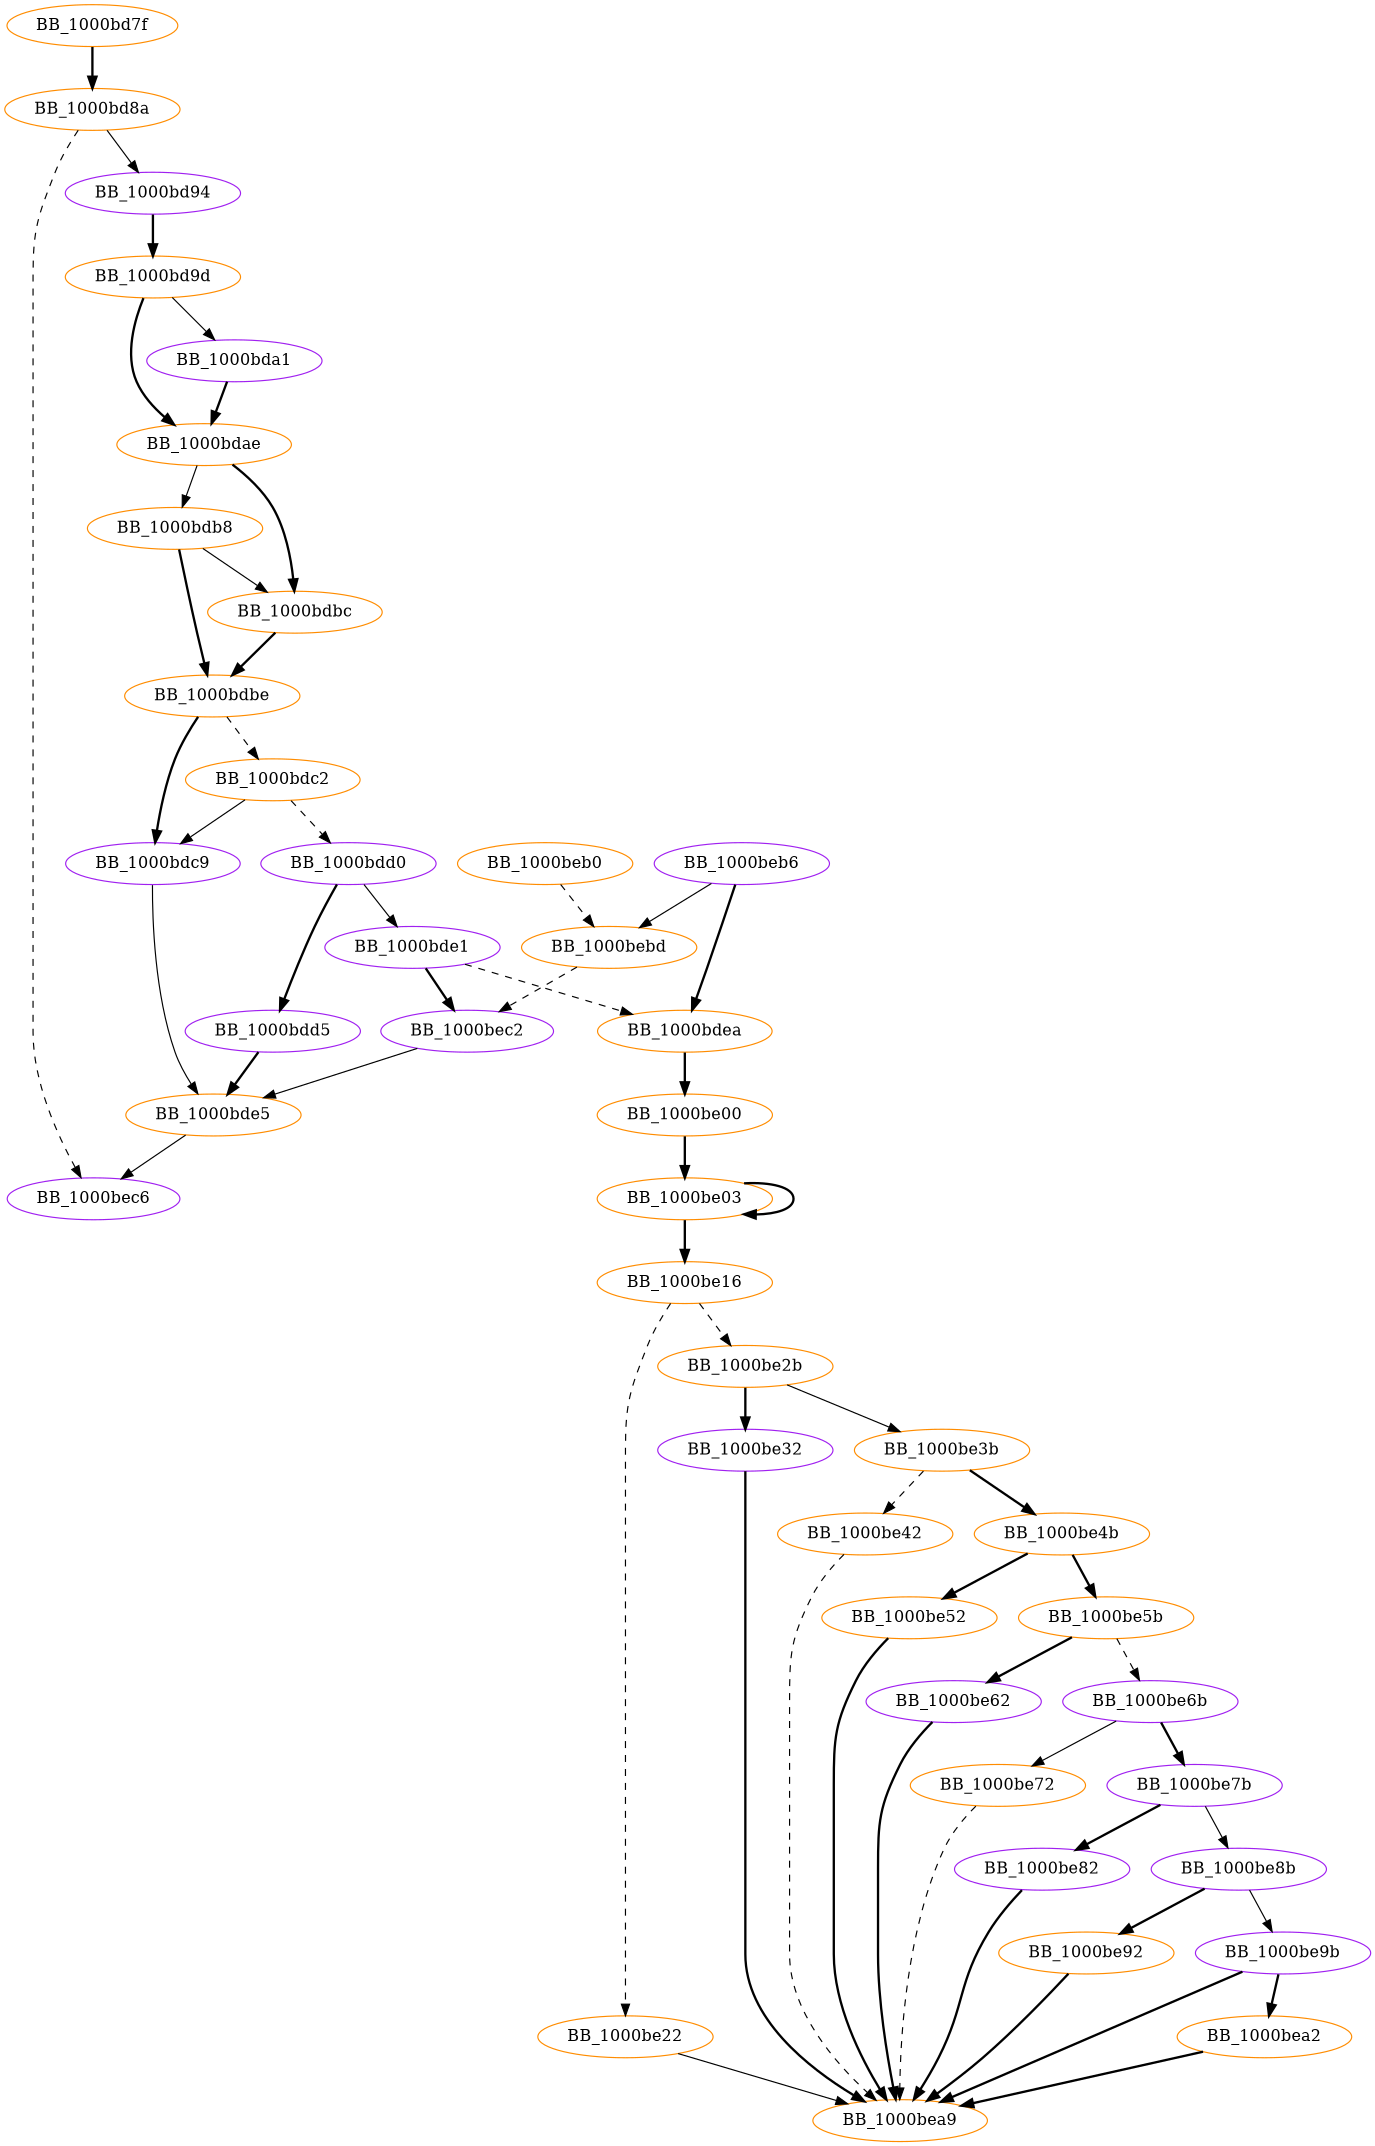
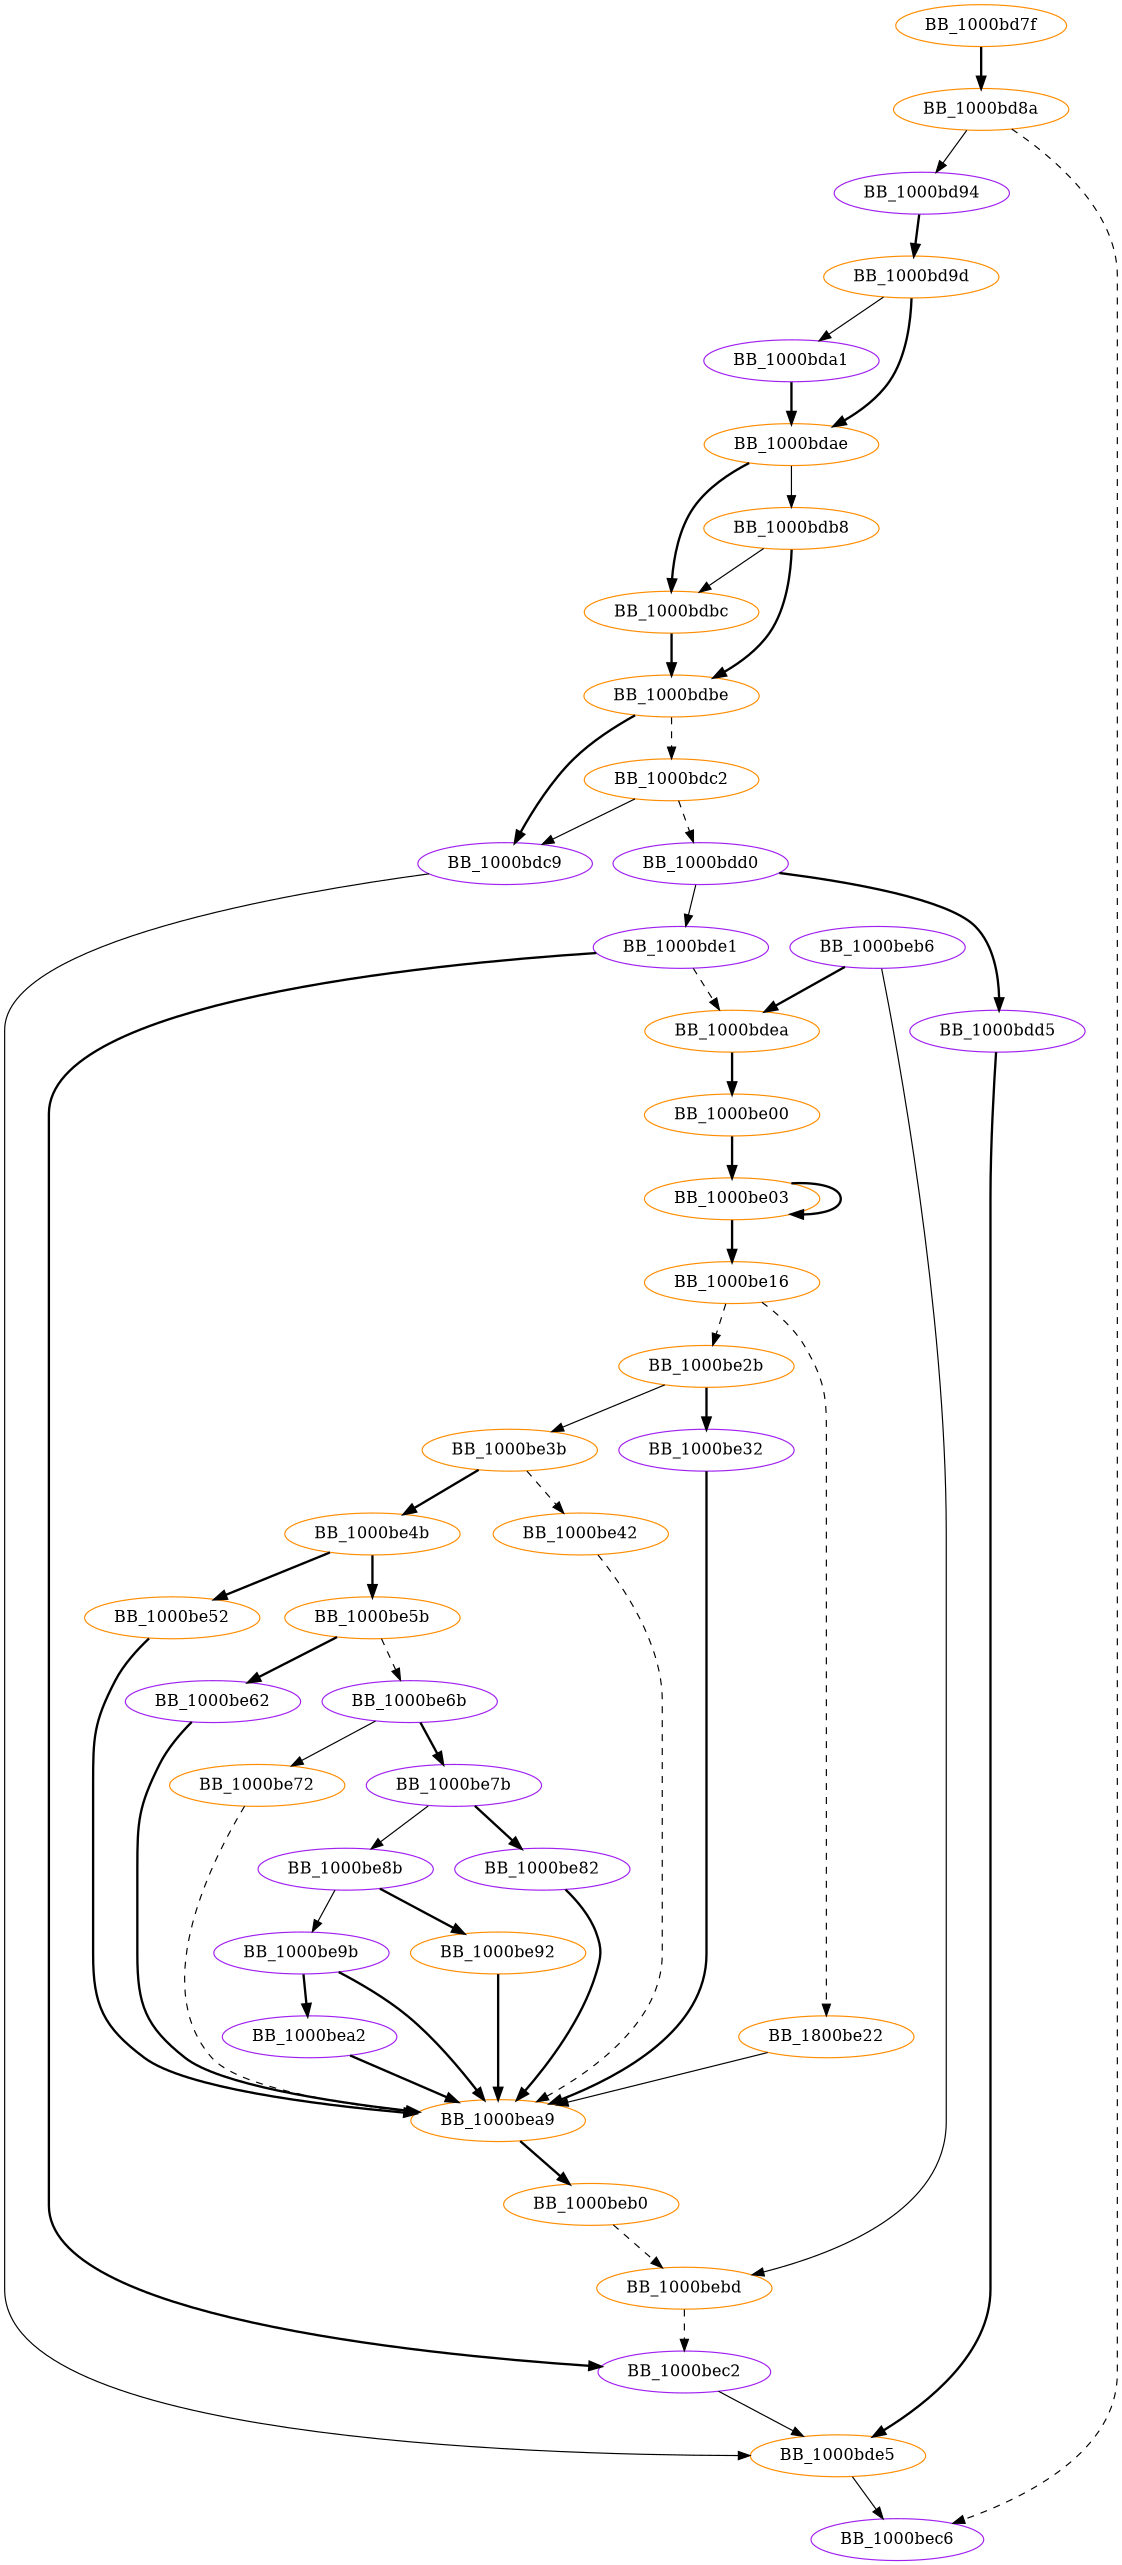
node "BB_1000be22": label "BB_1000be22" -> "BB_1800be22"
node "BB_1000bea2": color darkorange -> purple
edge "BB_1000bea9" -> "BB_1000beb0": added
